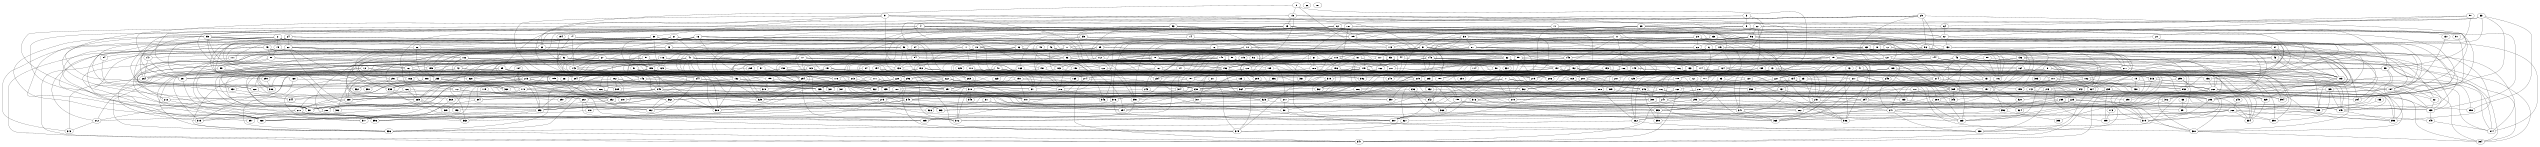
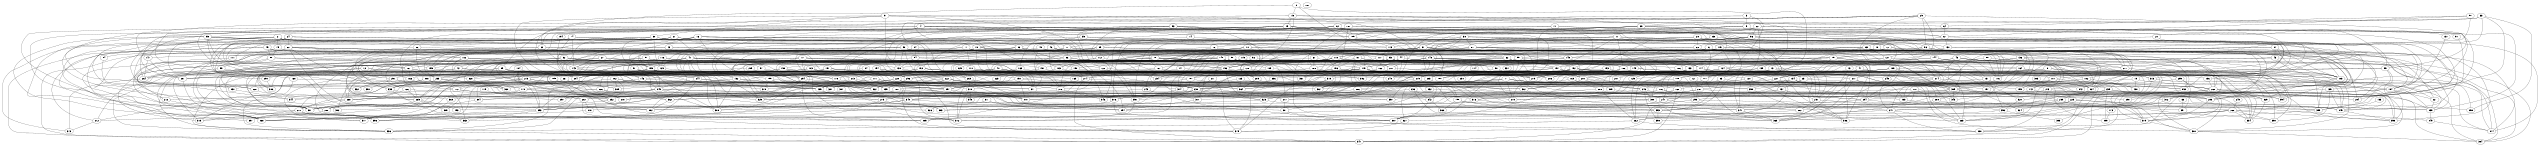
node "66": removed
